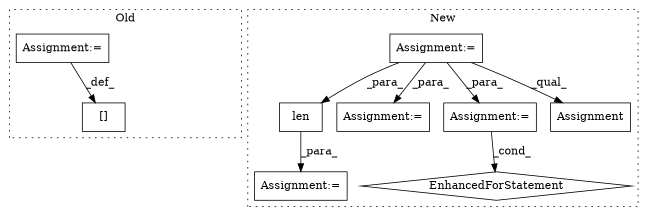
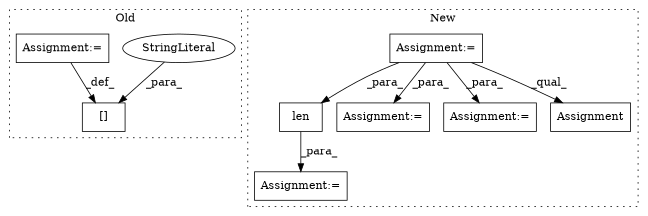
node "StringLiteral": added
node "EnhancedForStatement": removed
